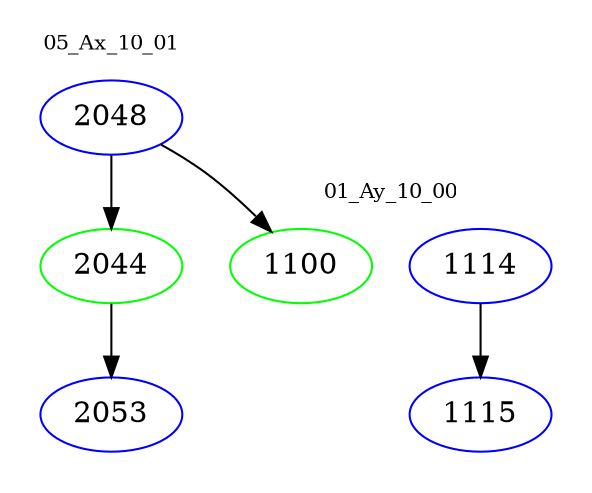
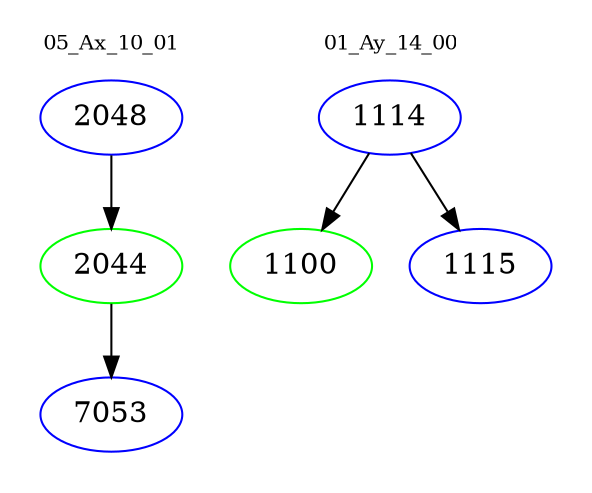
edge "2048" -> "1100": now "1114" -> "1100"
cluster "01_Ay_10_00": label "01_Ay_10_00" -> "01_Ay_14_00"
node "2053": label "2053" -> "7053"
